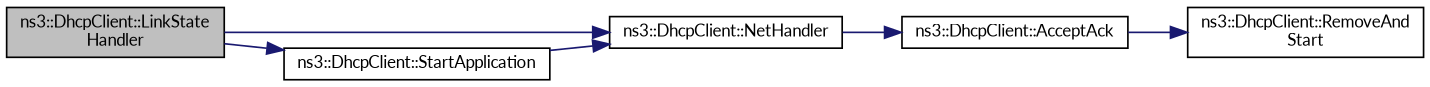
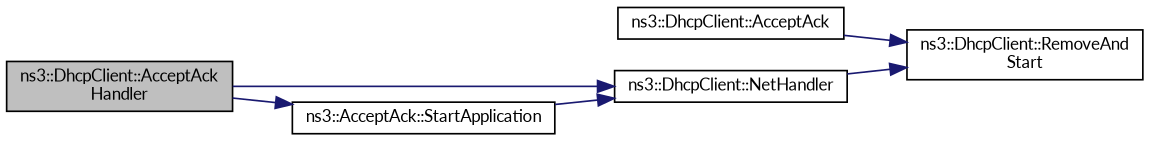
node "ns3::DhcpClient::LinkState Handler": label "ns3::DhcpClient::LinkState Handler" -> "ns3::DhcpClient::AcceptAck Handler"
edge "ns3::DhcpClient::NetHandler" -> "ns3::DhcpClient::AcceptAck": now "ns3::DhcpClient::NetHandler" -> "ns3::DhcpClient::RemoveAnd Start"
node "ns3::DhcpClient::StartApplication": label "ns3::DhcpClient::StartApplication" -> "ns3::AcceptAck::StartApplication"
